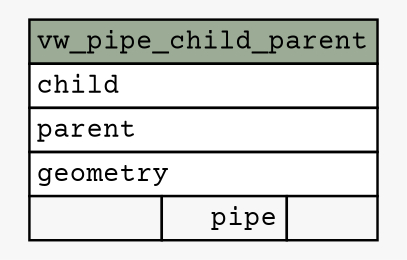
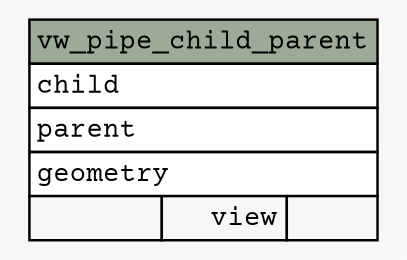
node "vw_pipe_child_parent": text "pipe" -> "view"
